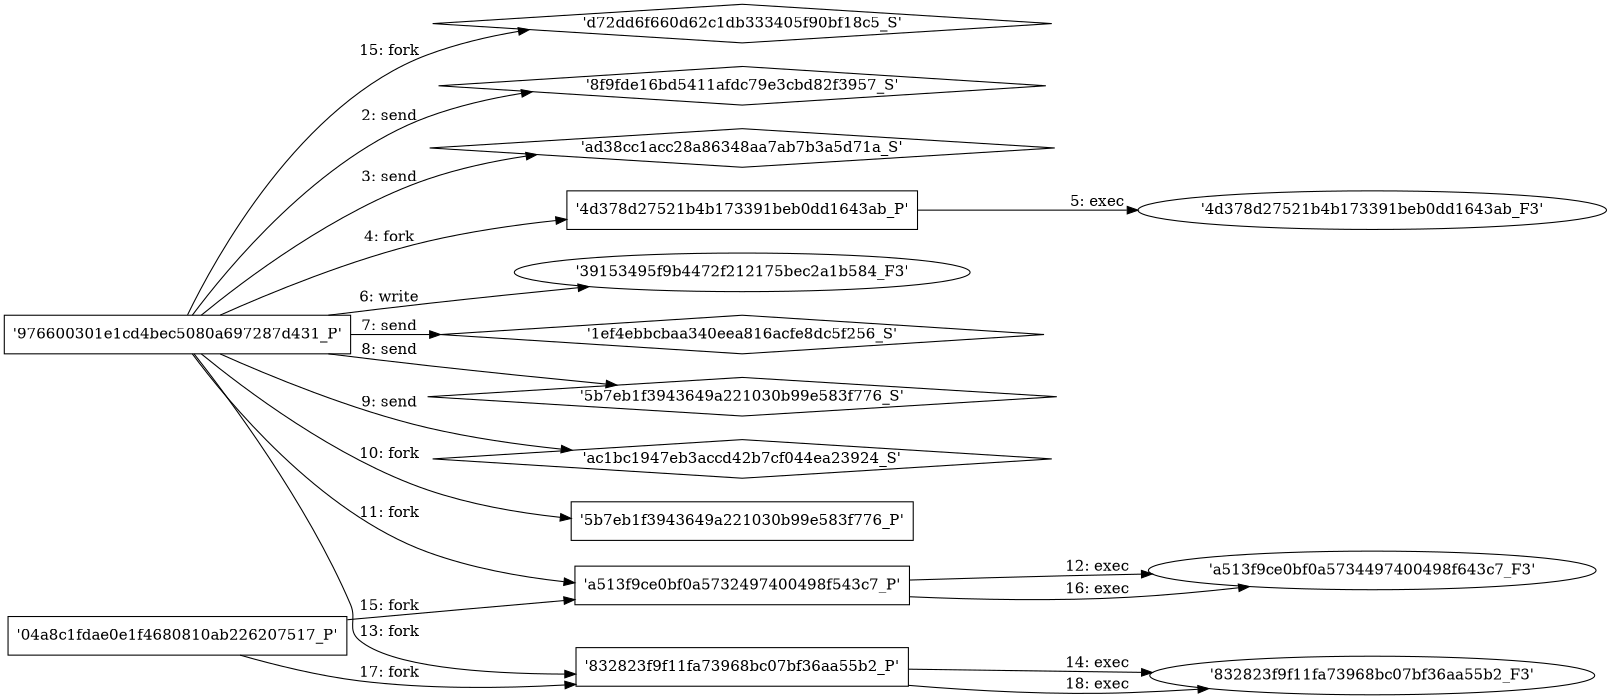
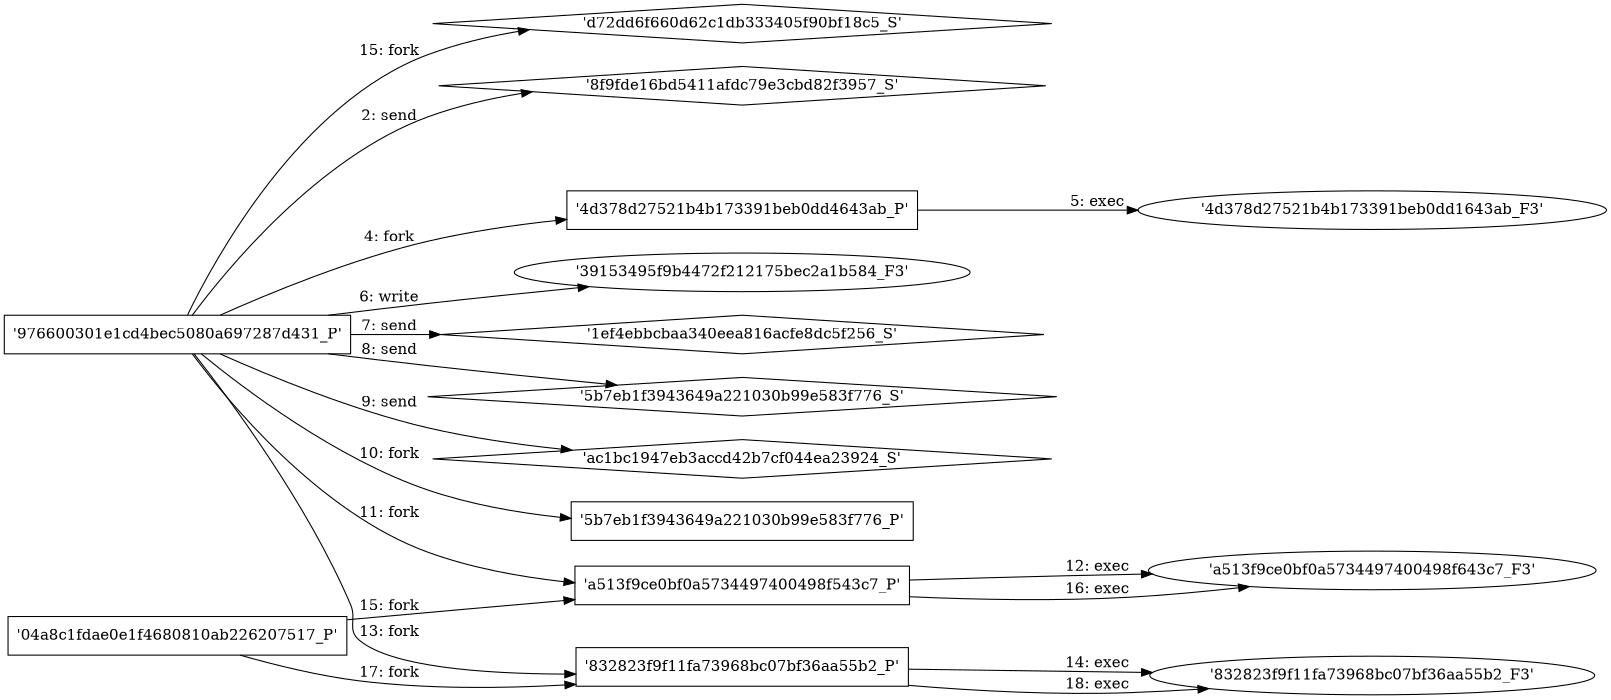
node "'ad38cc1acc28a86348aa7ab7b3a5d71a_S'": removed
node "'4d378d27521b4b173391beb0dd1643ab_P'": label "'4d378d27521b4b173391beb0dd1643ab_P'" -> "'4d378d27521b4b173391beb0dd4643ab_P'"
node "'a513f9ce0bf0a5732497400498f543c7_P'": label "'a513f9ce0bf0a5732497400498f543c7_P'" -> "'a513f9ce0bf0a5734497400498f543c7_P'"
